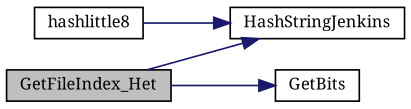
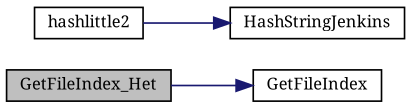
node "hashlittle8": label "hashlittle8" -> "hashlittle2"
edge "GetFileIndex_Het" -> "HashStringJenkins": removed
node "GetBits": label "GetBits" -> "GetFileIndex"
